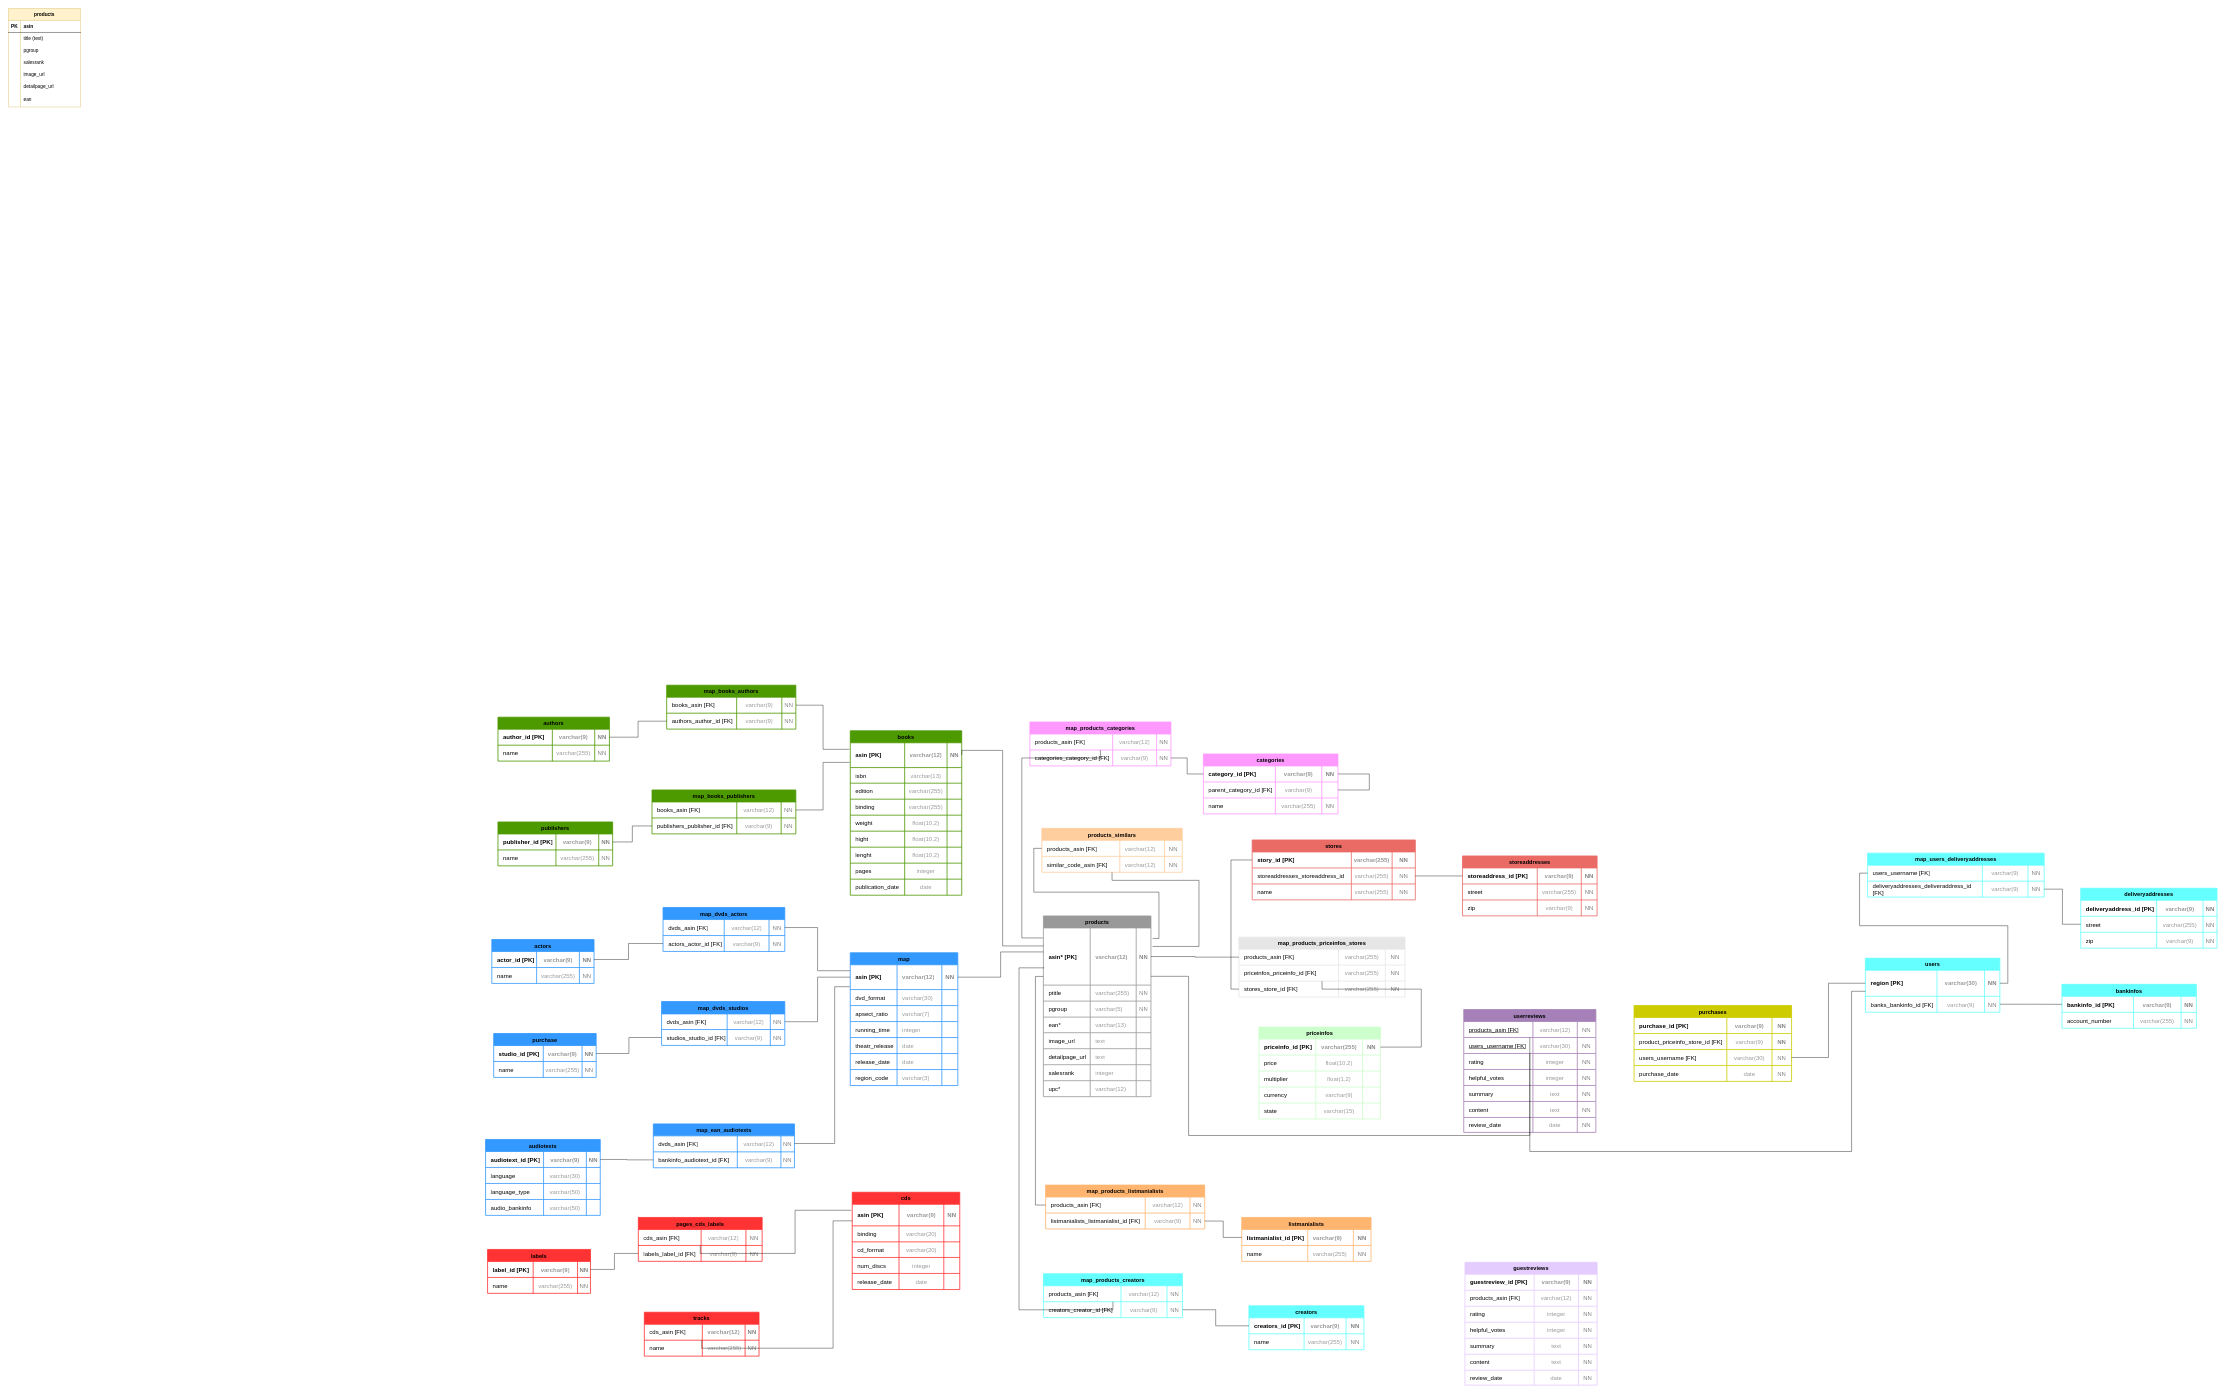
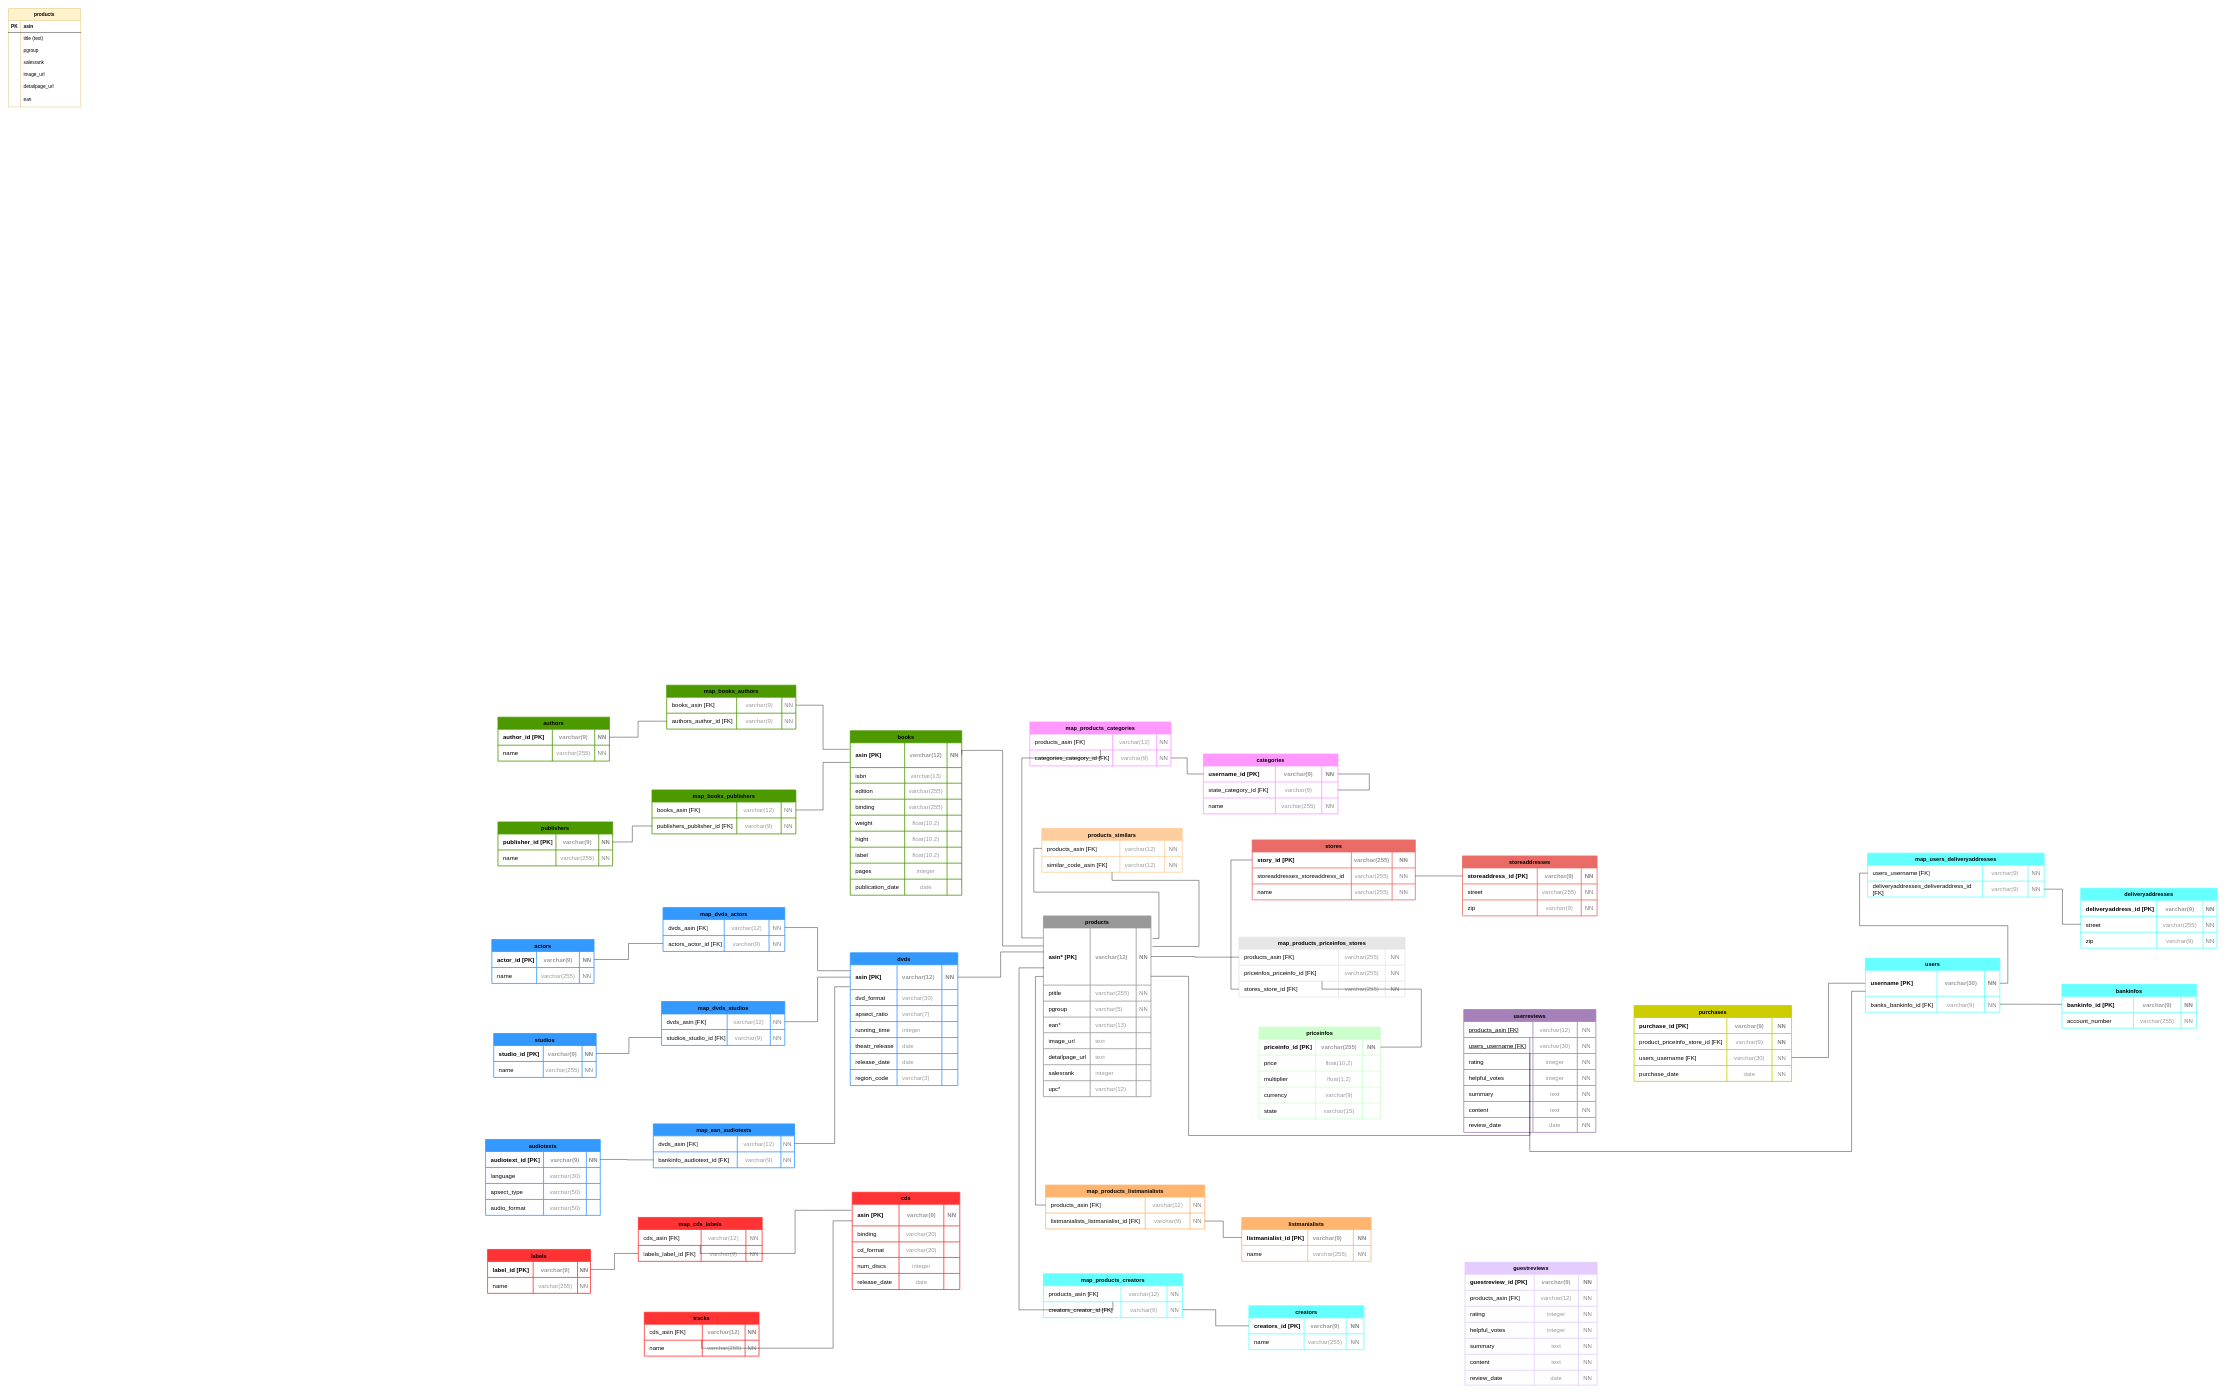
node "category_id [PK]": label "category_id [PK]" -> "username_id [PK]"
node "parent_category_id [FK]": label "parent_category_id [FK]" -> "state_category_id [FK]"
node "lenght": label "lenght" -> "label"
node "map": label "map" -> "dvds"
node "region [PK]": label "region [PK]" -> "username [PK]"
node "purchase": label "purchase" -> "studios"
node "language_type": label "language_type" -> "apsect_type"
node "audio_bankinfo": label "audio_bankinfo" -> "audio_format"
node "pages_cds_labels": label "pages_cds_labels" -> "map_cds_labels"
